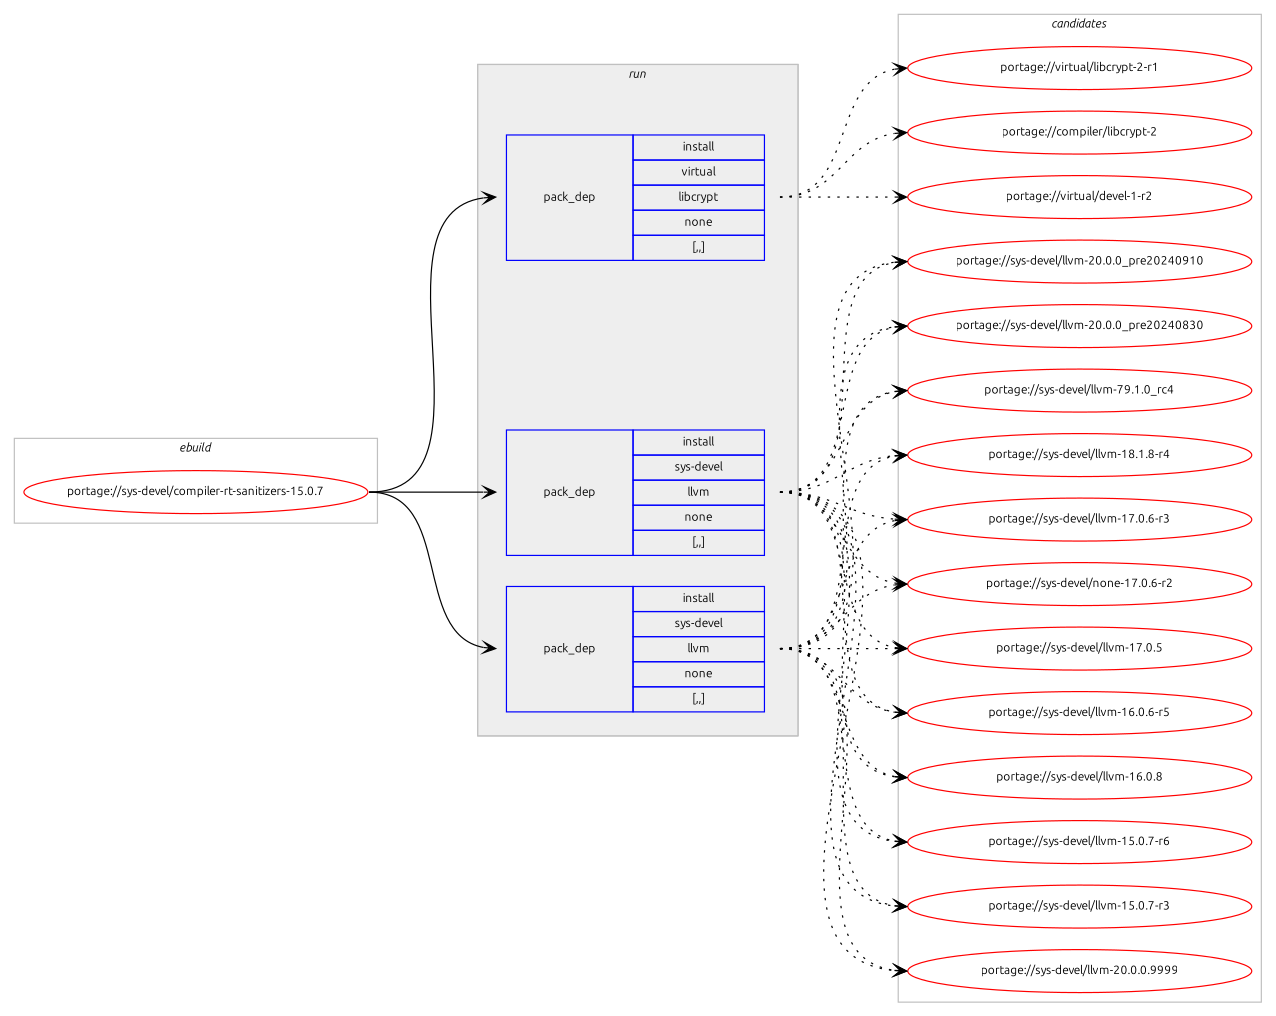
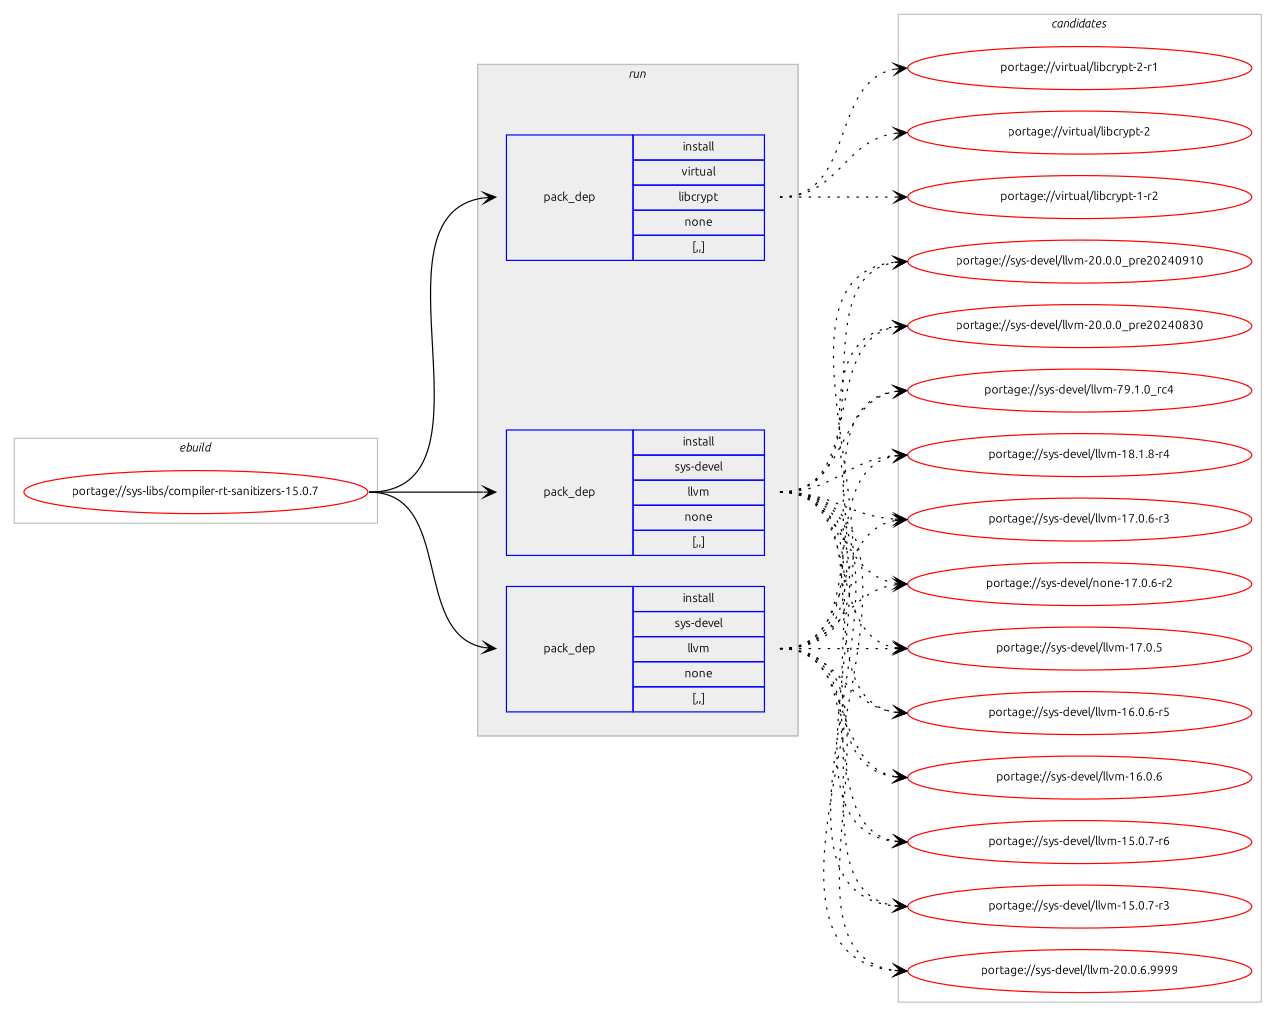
node "portage://compiler/libcrypt-2": label "portage://compiler/libcrypt-2" -> "portage://virtual/libcrypt-2"
node "portage://virtual/devel-1-r2": label "portage://virtual/devel-1-r2" -> "portage://virtual/libcrypt-1-r2"
node "portage://sys-devel/compiler-rt-sanitizers-15.0.7": label "portage://sys-devel/compiler-rt-sanitizers-15.0.7" -> "portage://sys-libs/compiler-rt-sanitizers-15.0.7"
node "portage://sys-devel/llvm-16.0.8": label "portage://sys-devel/llvm-16.0.8" -> "portage://sys-devel/llvm-16.0.6"
node "portage://sys-devel/llvm-20.0.0.9999": label "portage://sys-devel/llvm-20.0.0.9999" -> "portage://sys-devel/llvm-20.0.6.9999"
